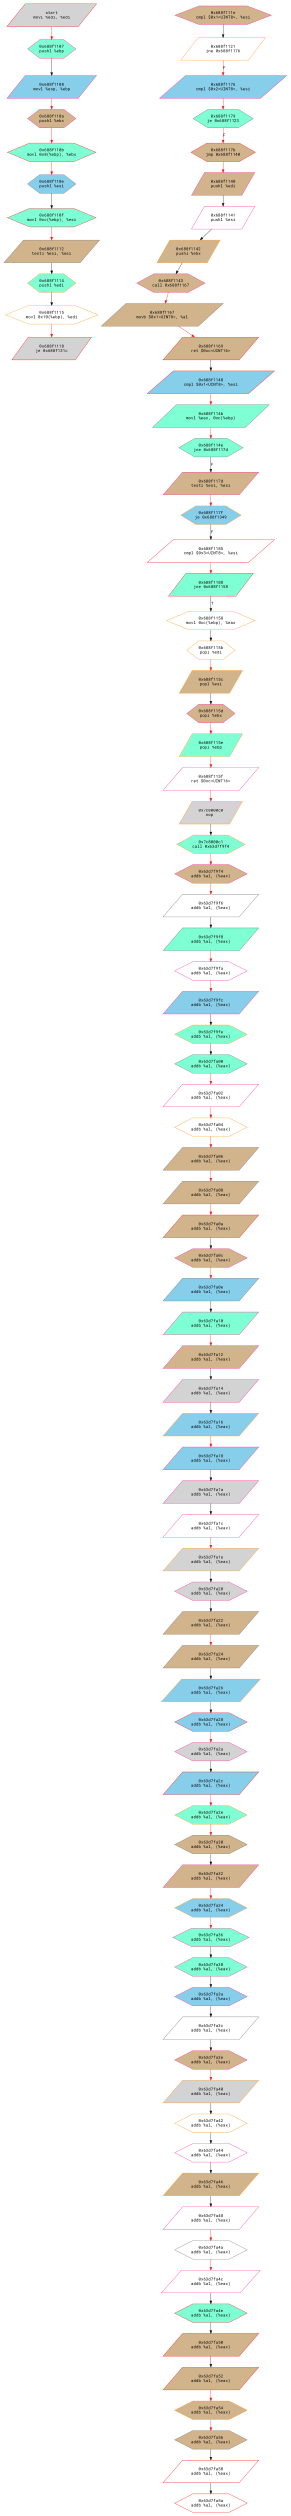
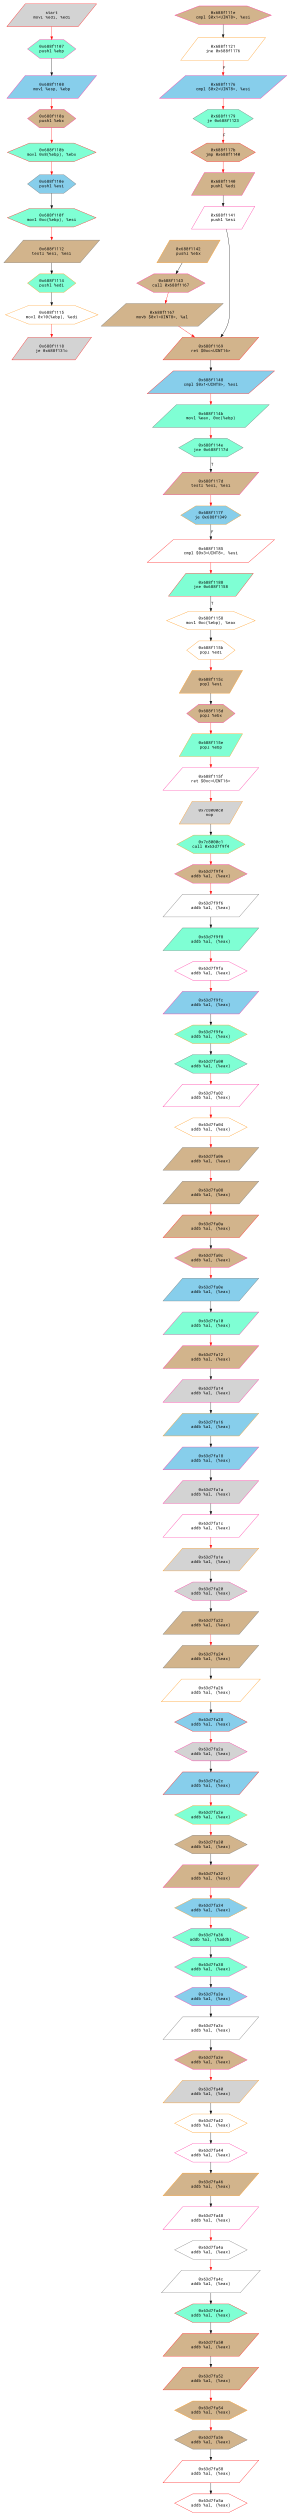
edge "0x688f1141 pushl %esi" -> "0x688f1142 pushl %ebx": now "0x688f1141 pushl %esi" -> "0x688f1169 ret $0xc<UINT16>"
edge "0x688f114e jne 0x688f117d" -> "0x688f117d testl %esi, %esi": label "F" -> "T"
edge "0x63d7fa16 addb %al, (%eax)" -> "0x63d7fa18 addb %al, (%eax)": color red -> black
node "0x63d7fa26 addb %al, (%eax)": fillcolor skyblue -> white
node "0x63d7fa36 addb %al, (%eax)": label "0x63d7fa36 addb %al, (%eax)" -> "0x63d7fa36 addb %al, (%addb)"
node "0x63d7fa4c addb %al, (%eax)": color deeppink -> gray40
